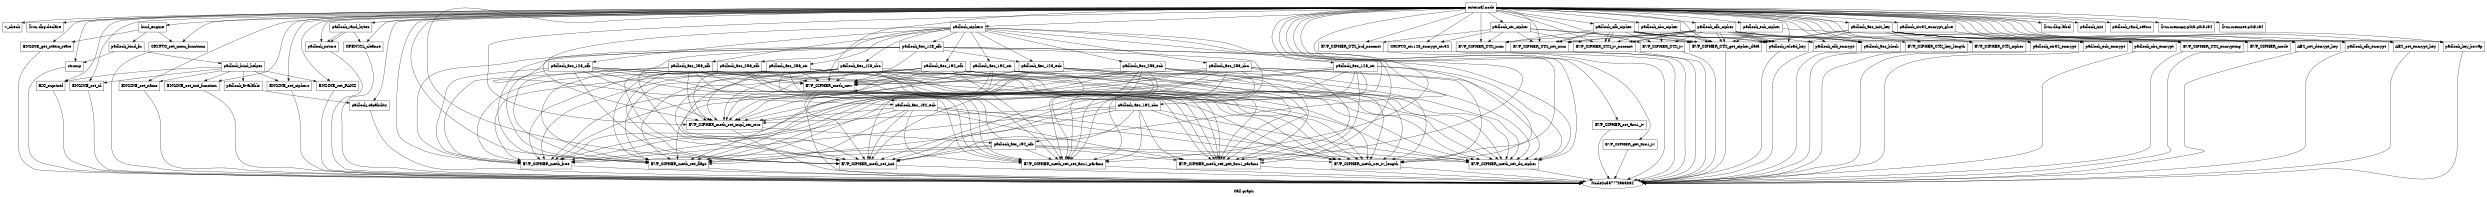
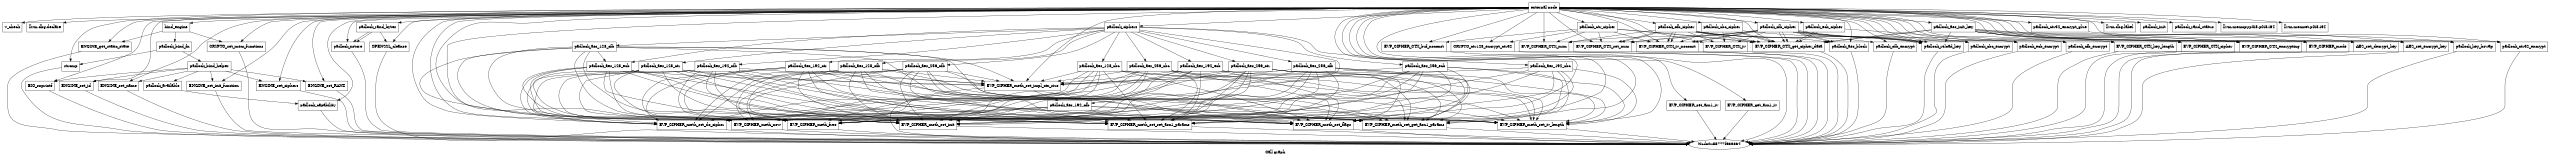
edge "EVP_CIPHER_meth_new" -> "padlock_aes_192_ecb": reversed
edge "padlock_aes_192_cbc" -> "EVP_CIPHER_meth_set_do_cipher": removed
